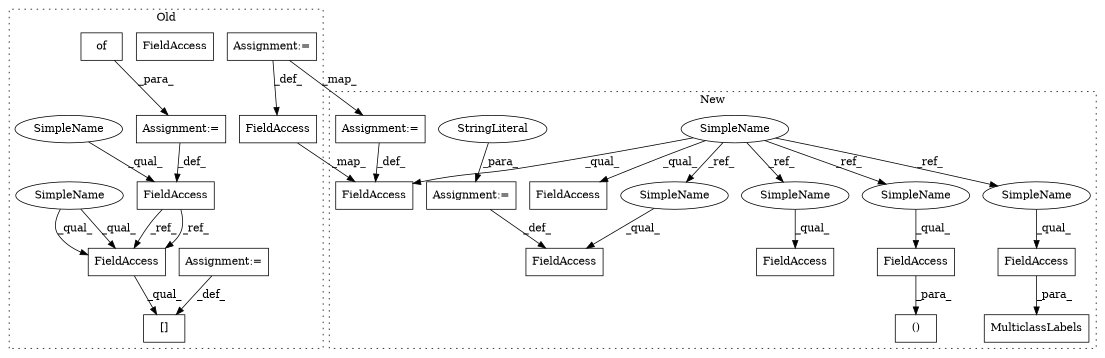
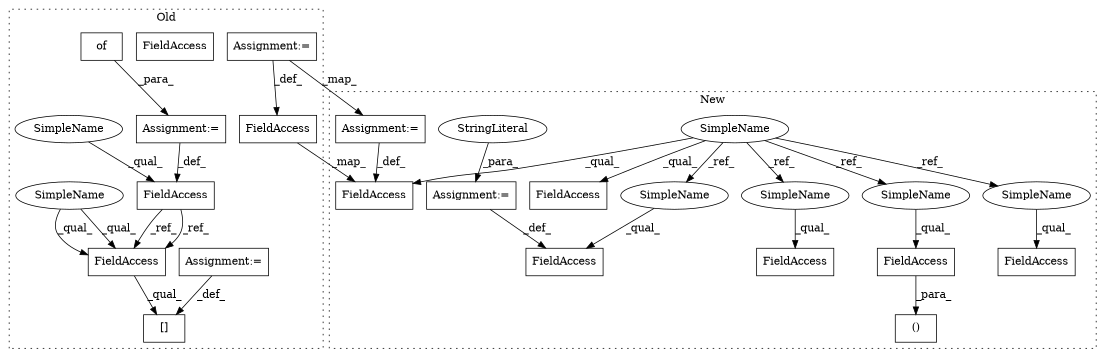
node "MulticlassLabels": removed
